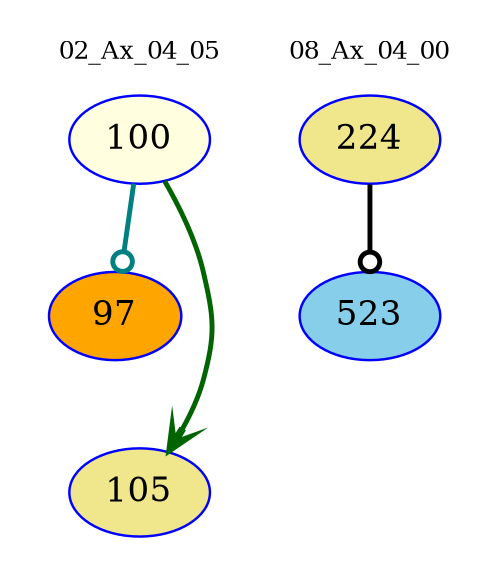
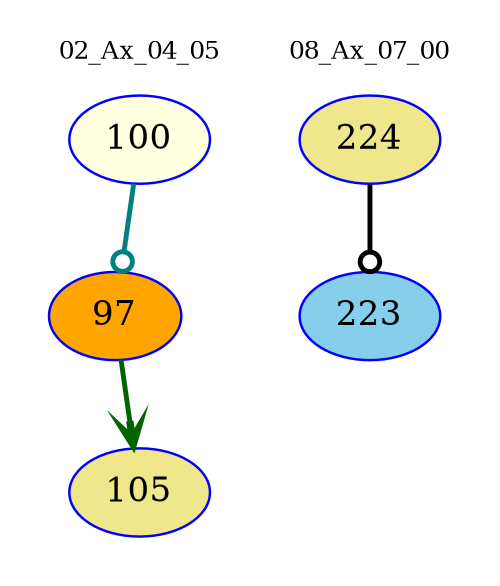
cluster "08_Ax_04_00": label "08_Ax_04_00" -> "08_Ax_07_00"
edge "100" -> "105": now "97" -> "105"
node "523": label "523" -> "223"
